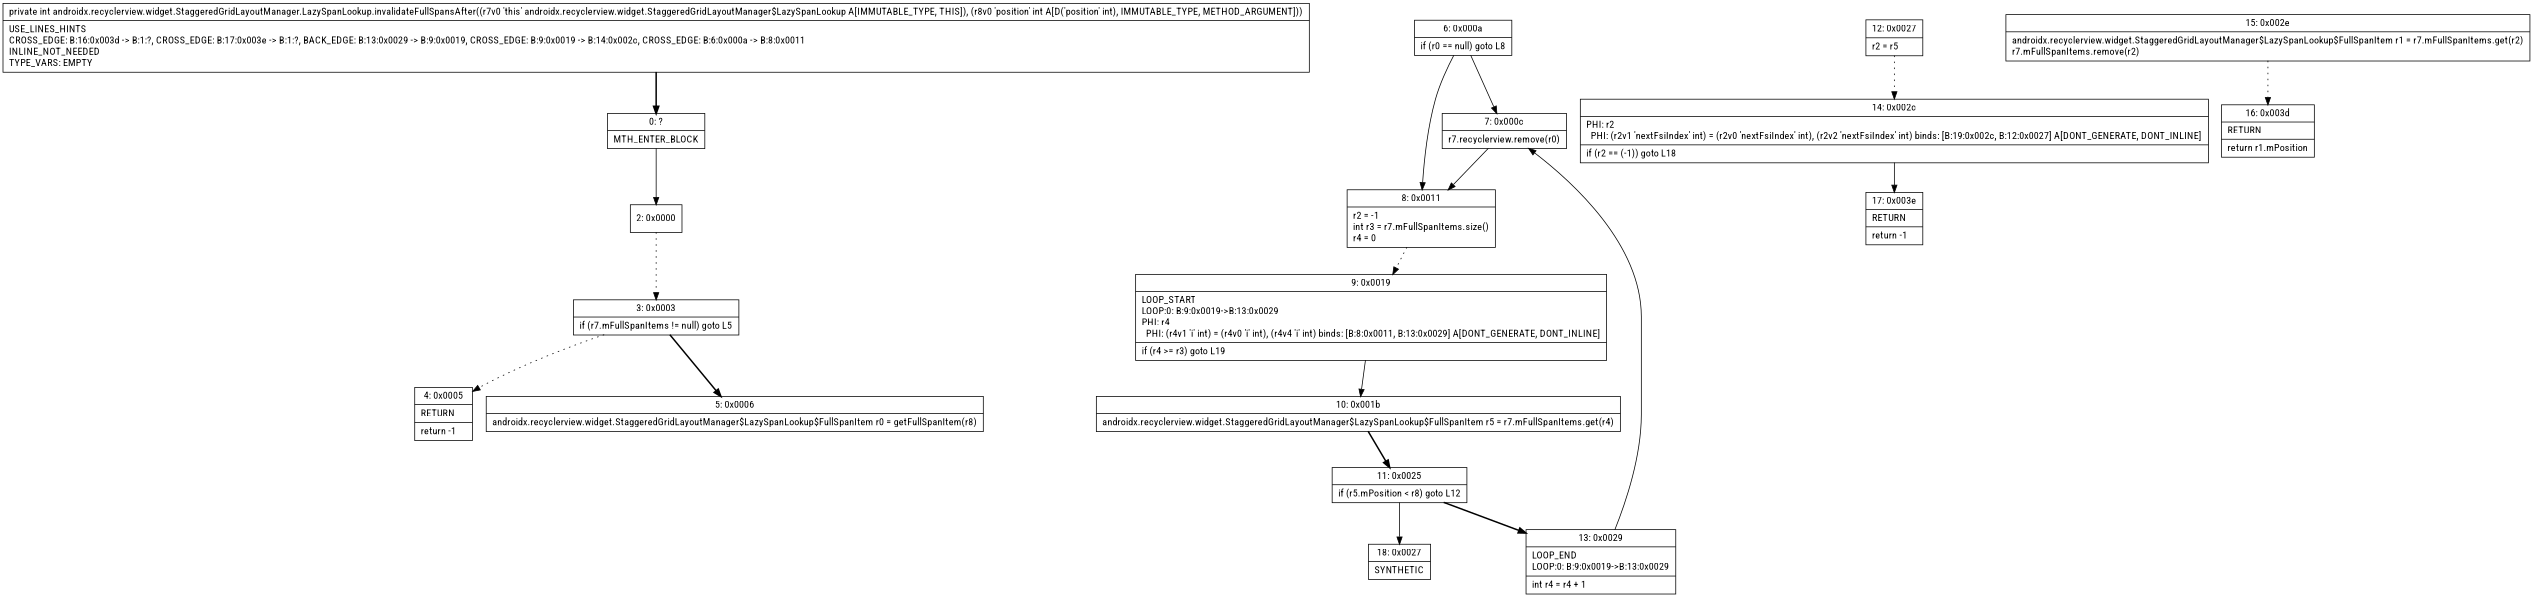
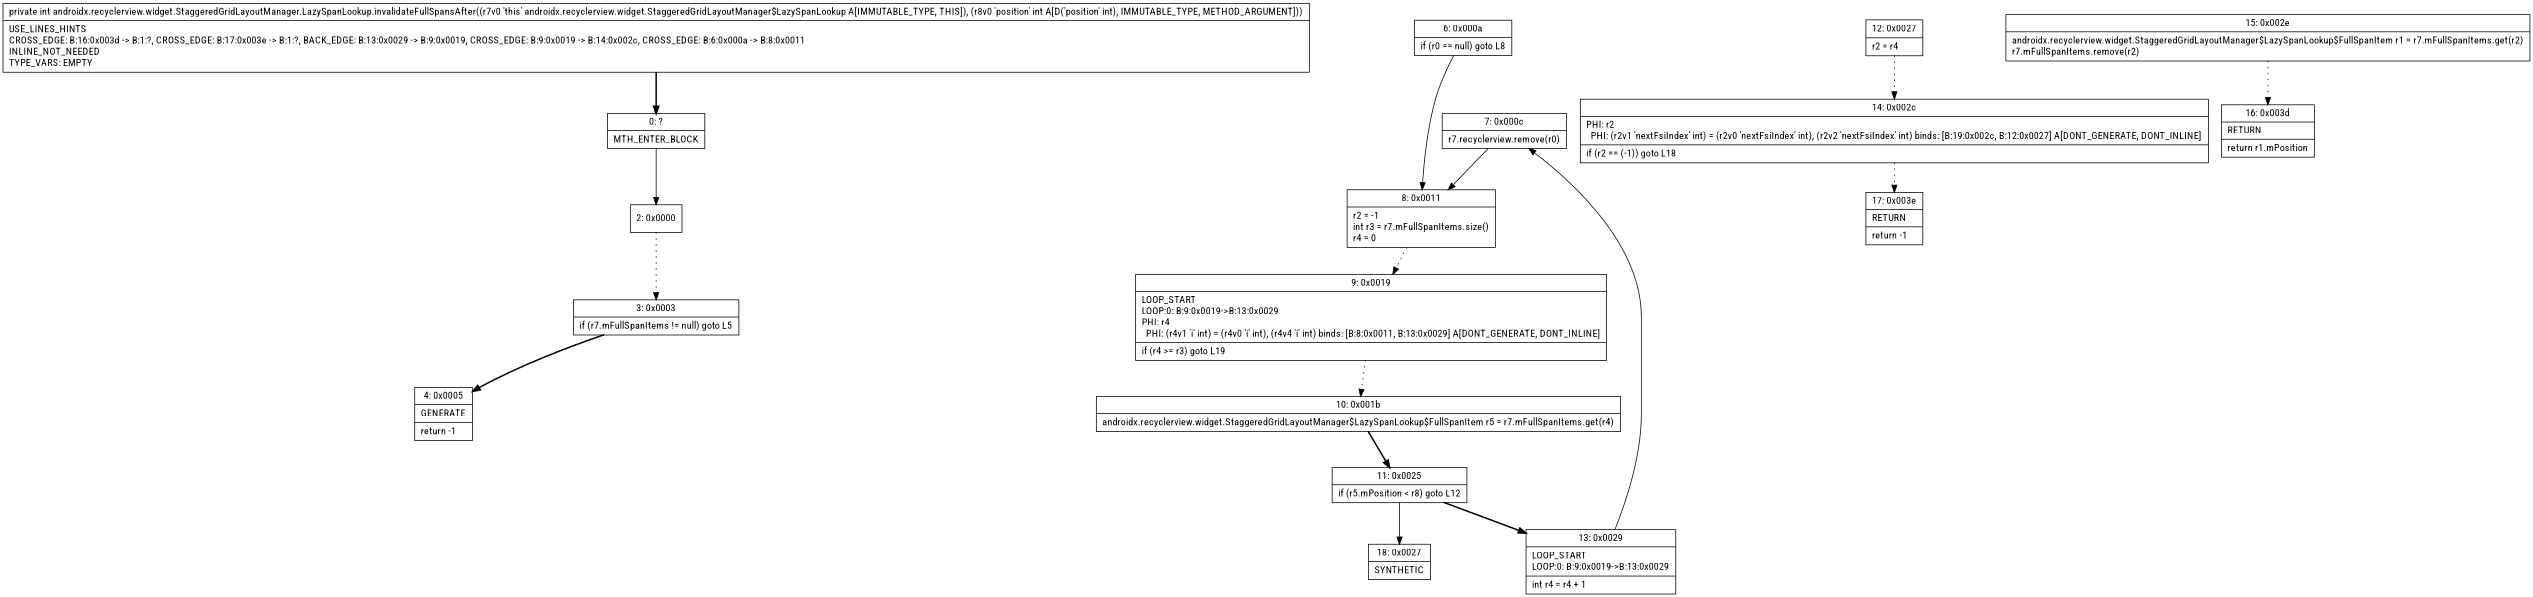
node "12: 0x0027": text "r2 = r5" -> "r2 = r4"
edge "6: 0x000a" -> "7: 0x000c": removed
edge "14: 0x002c" -> "17: 0x003e": style solid -> dotted
edge "3: 0x0003" -> "4: 0x0005": style dotted -> bold
edge "9: 0x0019" -> "10: 0x001b": style solid -> dotted
node "4: 0x0005": text "RETURN" -> "GENERATE"
node "5: 0x0006": removed
node "13: 0x0029": text "LOOP_END" -> "LOOP_START"
